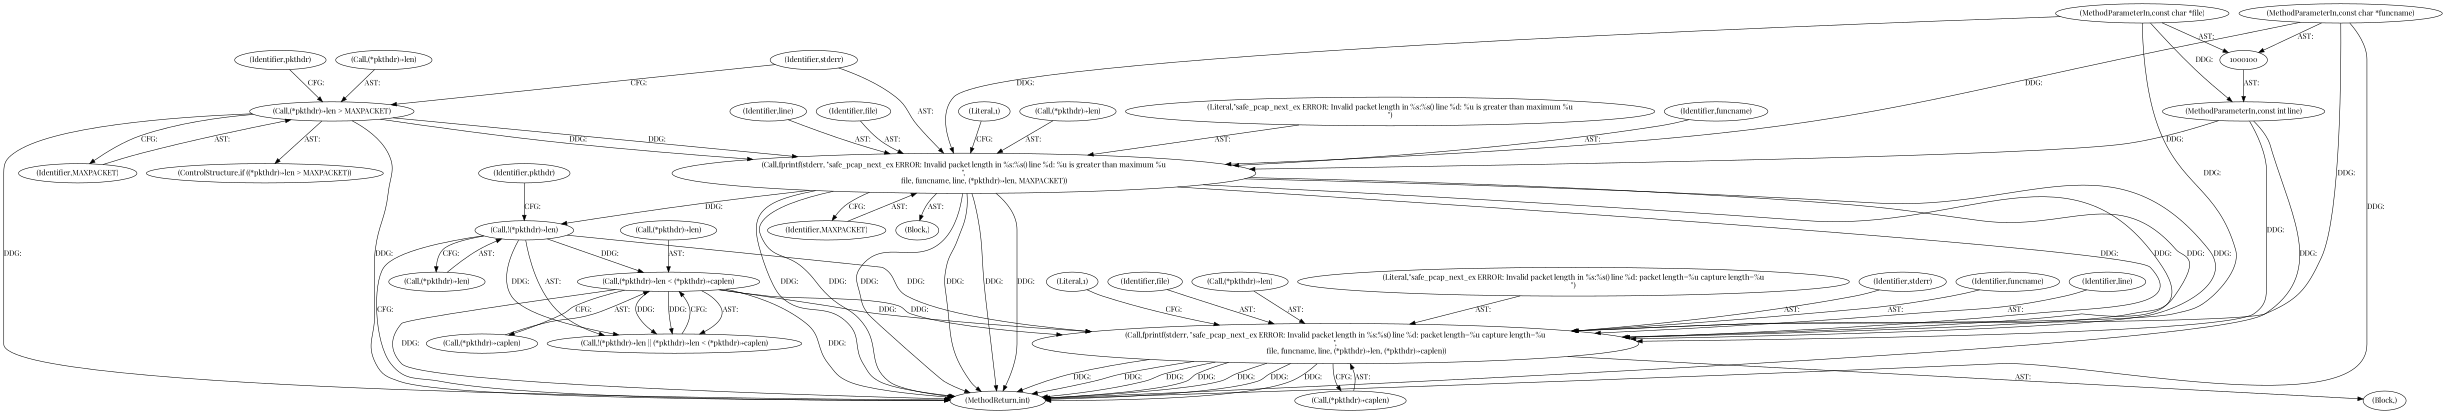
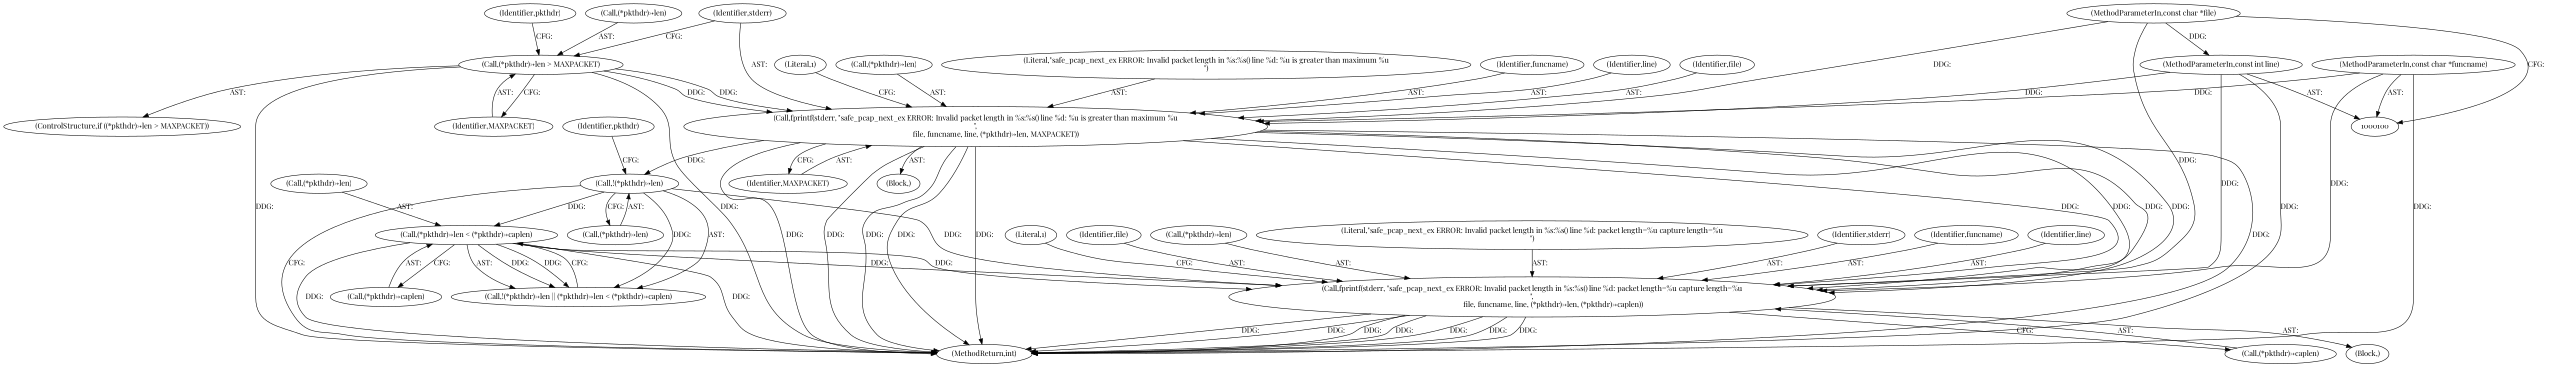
edge "(MethodParameterIn,const char *file)" -> "1000100": label "AST: " -> "CFG: "
edge "1000100" -> "(MethodParameterIn,const int line)": reversed
